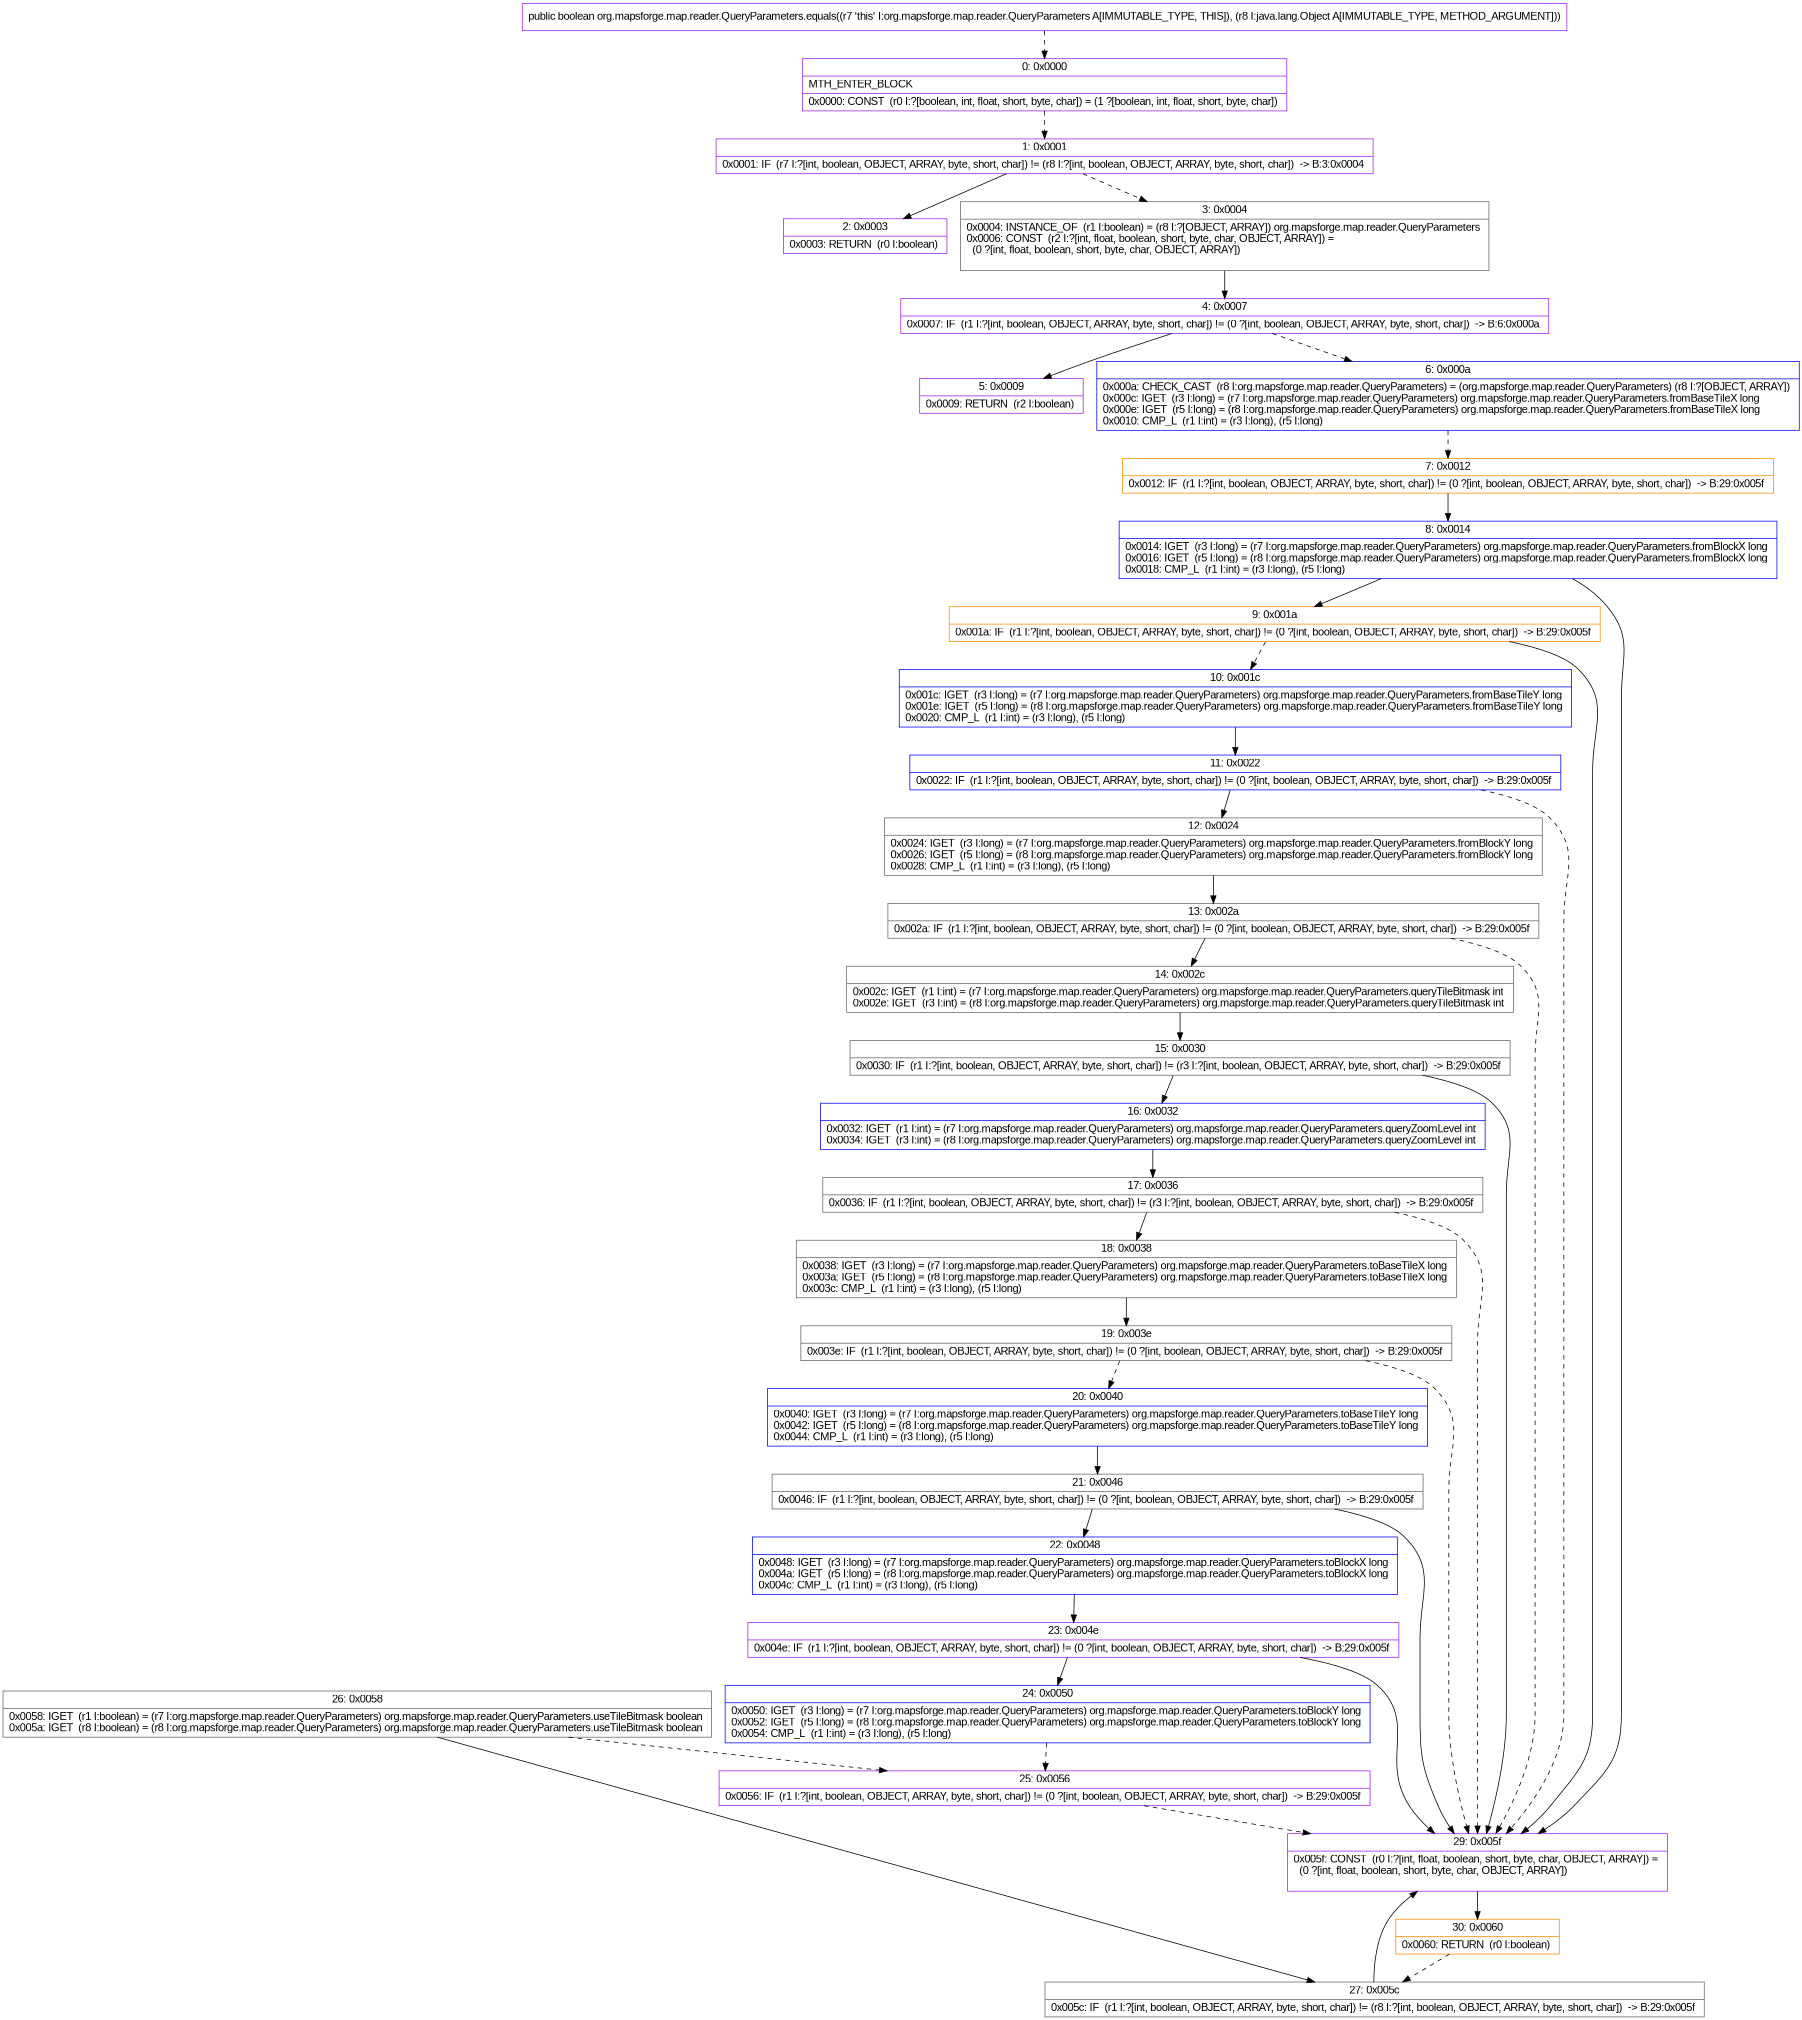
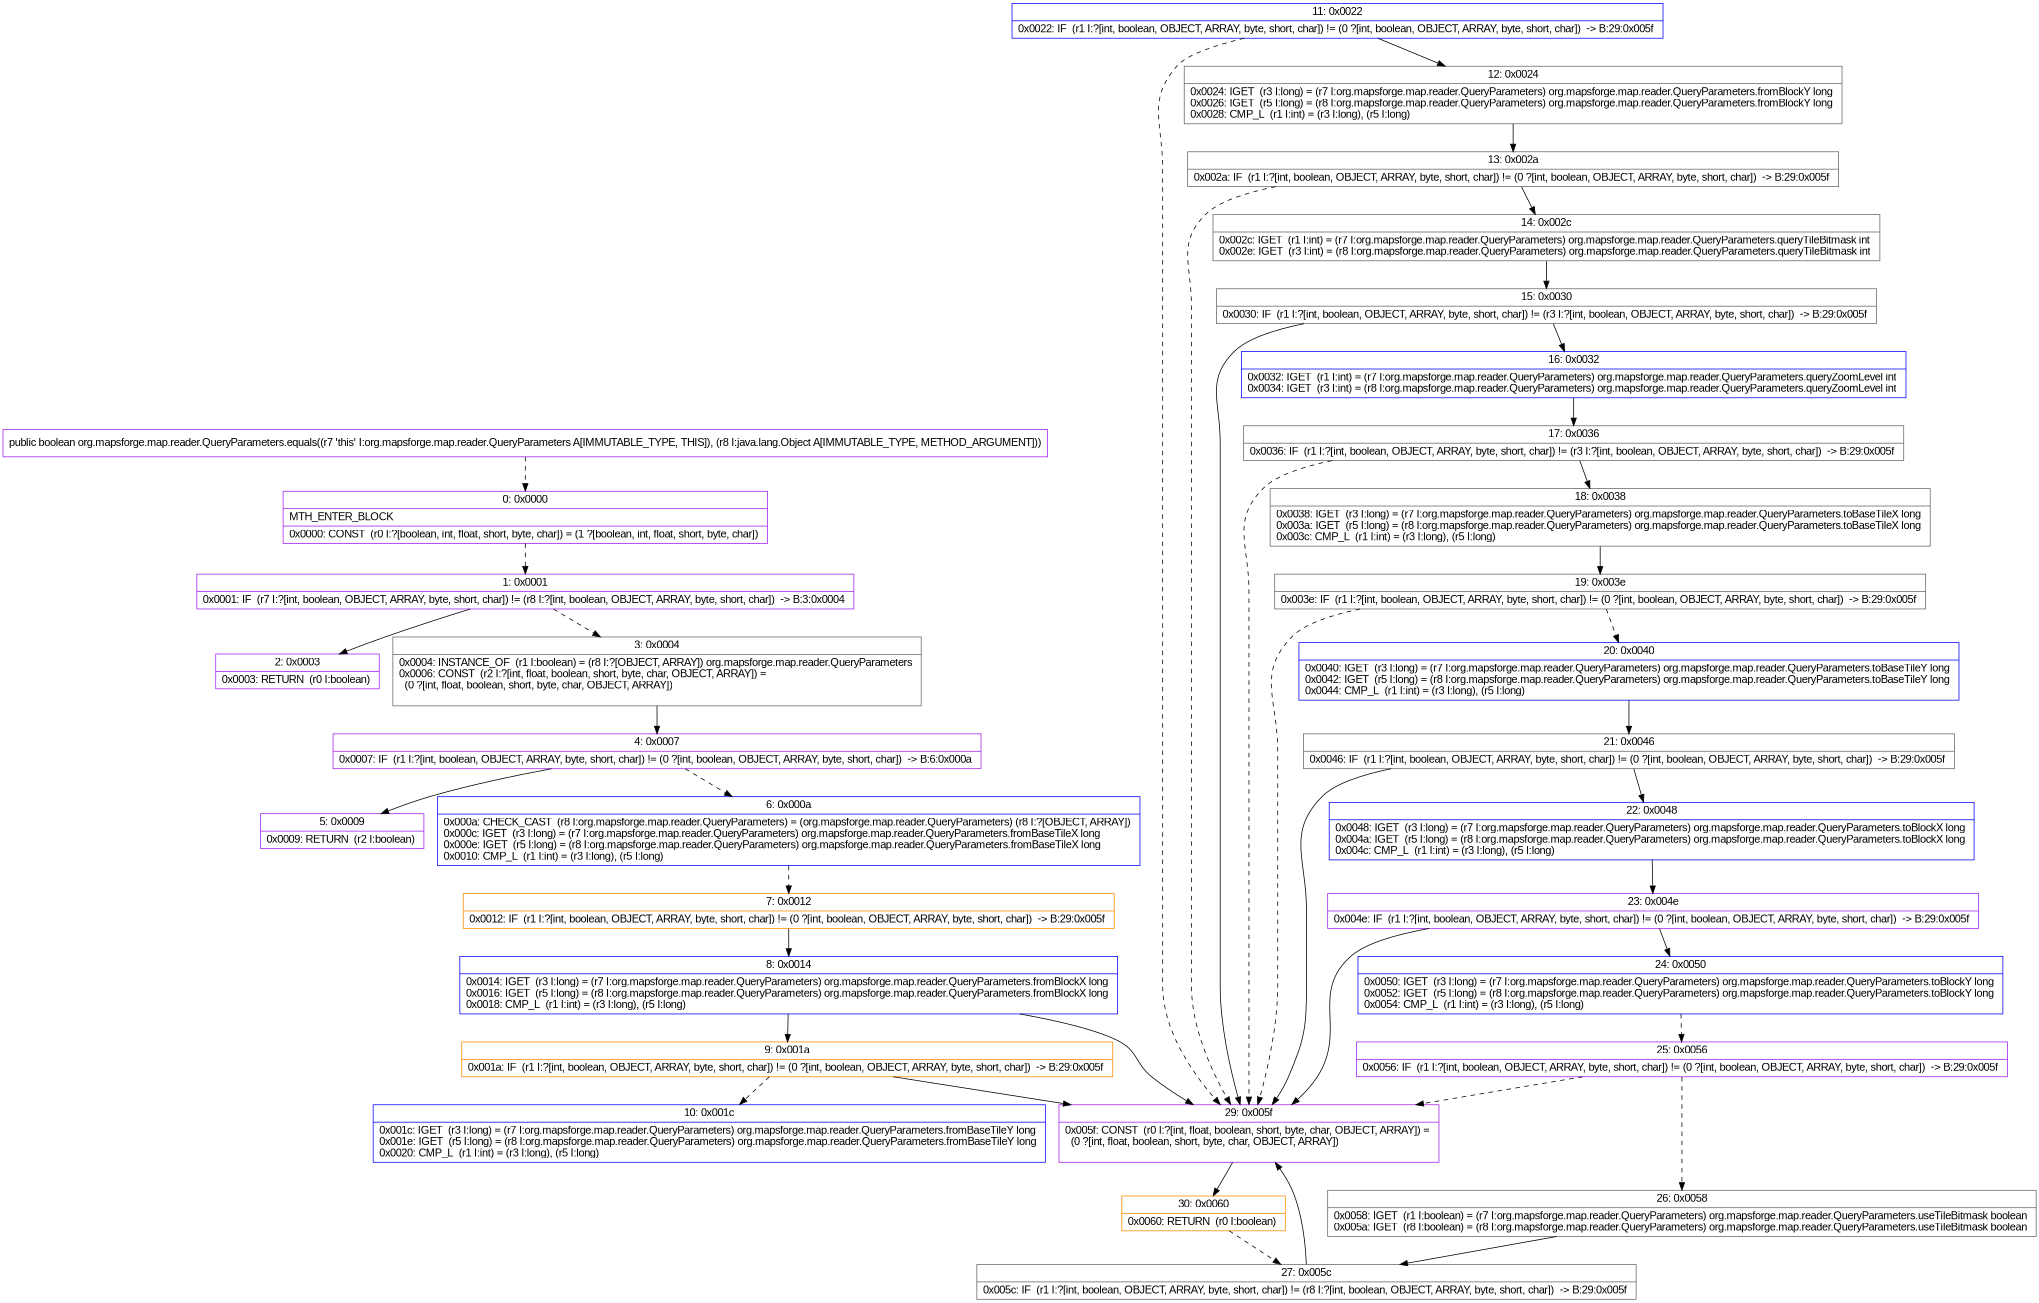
edge "10: 0x001c" -> "11: 0x0022": removed
edge "26: 0x0058" -> "25: 0x0056": reversed
